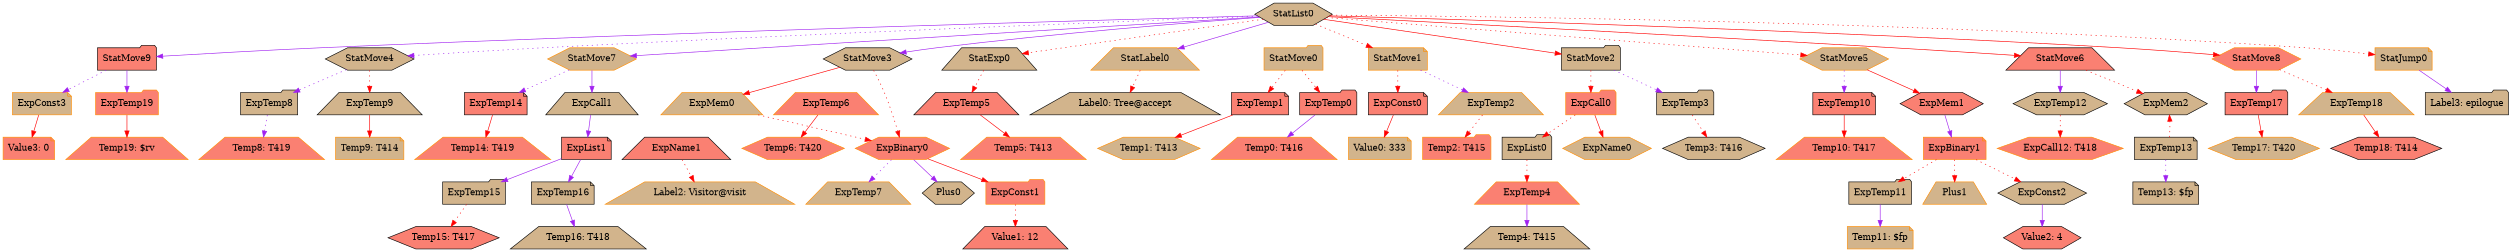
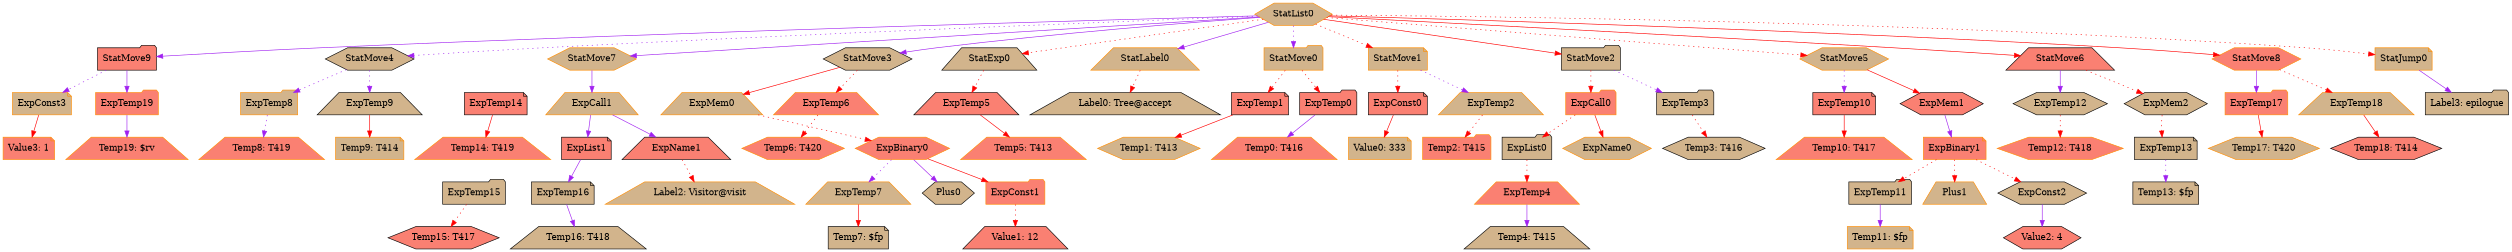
node "StatList0": color black -> darkorange
edge "StatList0" -> "StatMove0": added
edge "StatMove4" -> "ExpTemp9": color red -> purple
edge "StatMove7" -> "ExpTemp14": removed
edge "StatMove3" -> "ExpBinary0": now "StatMove3" -> "ExpTemp6"
node "ExpTemp8": color black -> darkorange
node "ExpCall1": color black -> darkorange
node "ExpTemp17": color black -> darkorange
edge "ExpTemp19" -> "Temp19: $rv": color red -> purple
edge "ExpTemp6" -> "Temp6: T420": style solid -> dotted
edge "ExpCall1" -> "ExpName1": added
edge "ExpTemp13" -> "ExpMem2": reversed
node "Value3: 0": label "Value3: 0" -> "Value3: 1"
node "ExpCall12: T418": label "ExpCall12: T418" -> "Temp12: T418"
edge "ExpList1" -> "ExpTemp15": removed
node "Temp7: $fp": added
